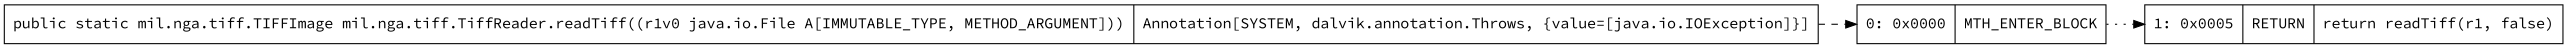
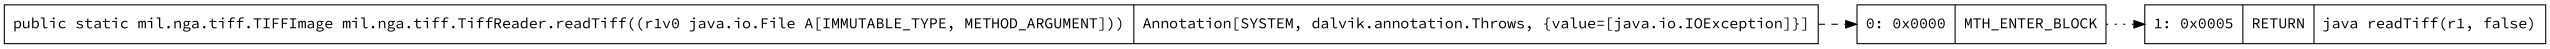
node "1: 0x0005": text "return readTiff(r1, false)" -> "java readTiff(r1, false)"
